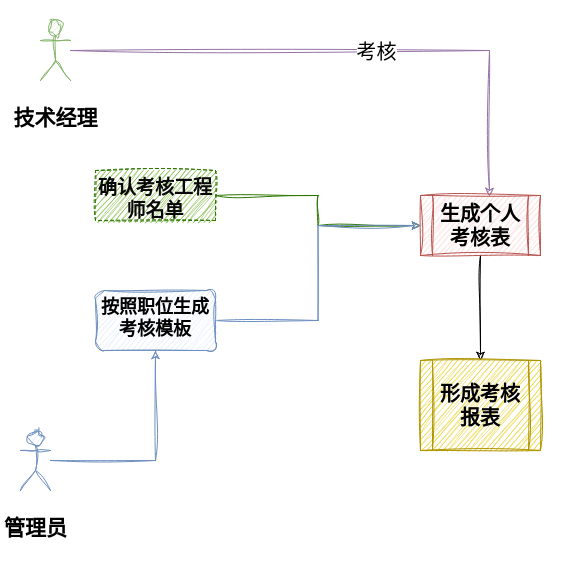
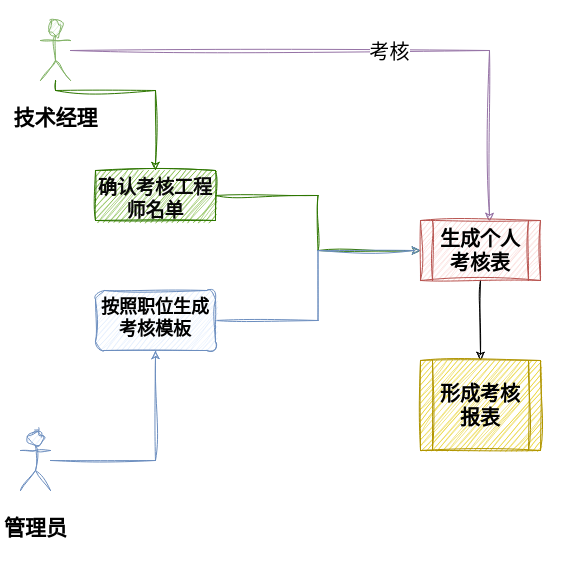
edge "技术经理" -> "确认考核工程师名单": added
node "确认考核工程师名单": style dashed -> solid
node "生成个人考核表": moved (481, 226) -> (481, 251)
